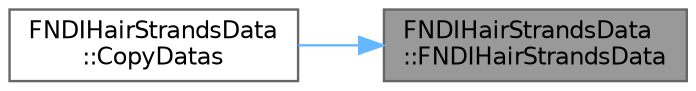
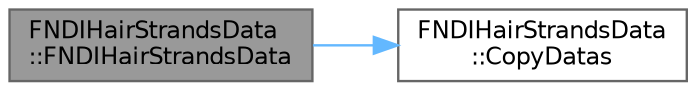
edge "FNDIHairStrandsData ::CopyDatas" -> "FNDIHairStrandsData ::FNDIHairStrandsData": reversed
